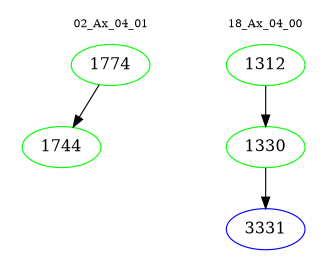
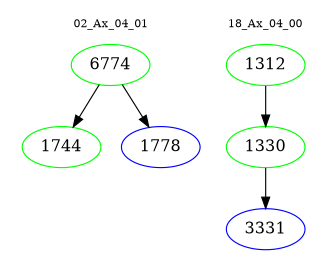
node "1774": label "1774" -> "6774"
node "1778": added
